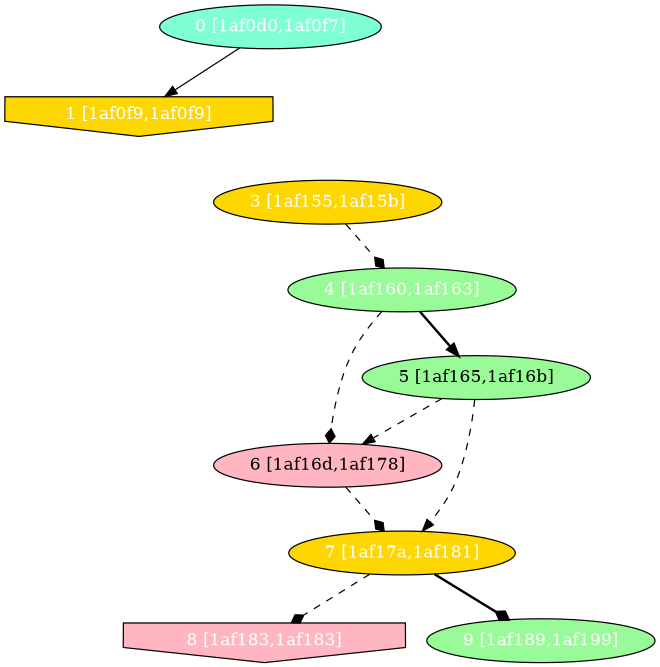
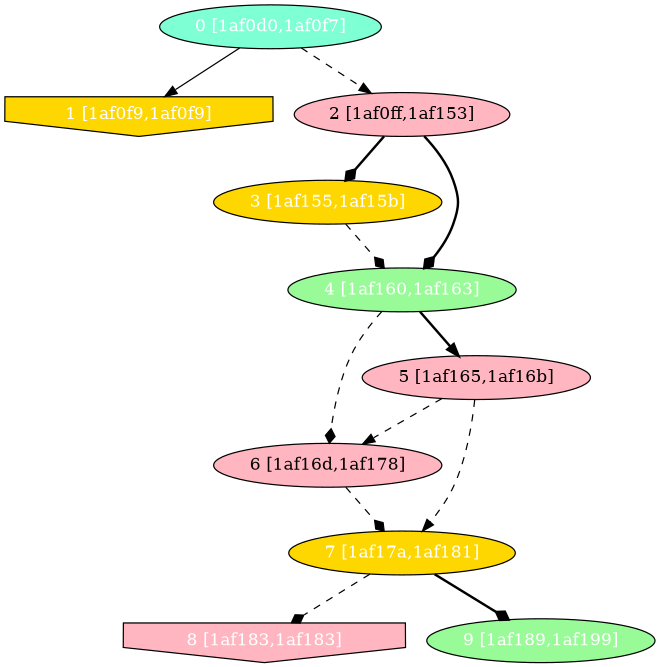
node "2 [1af0ff,1af153]": added
node "5 [1af165,1af16b]": fillcolor palegreen -> lightpink
